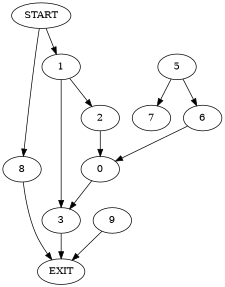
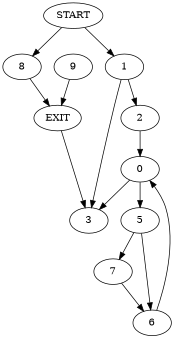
edge "0" -> "5": added
edge "3" -> "EXIT": reversed
edge "7" -> "6": added
